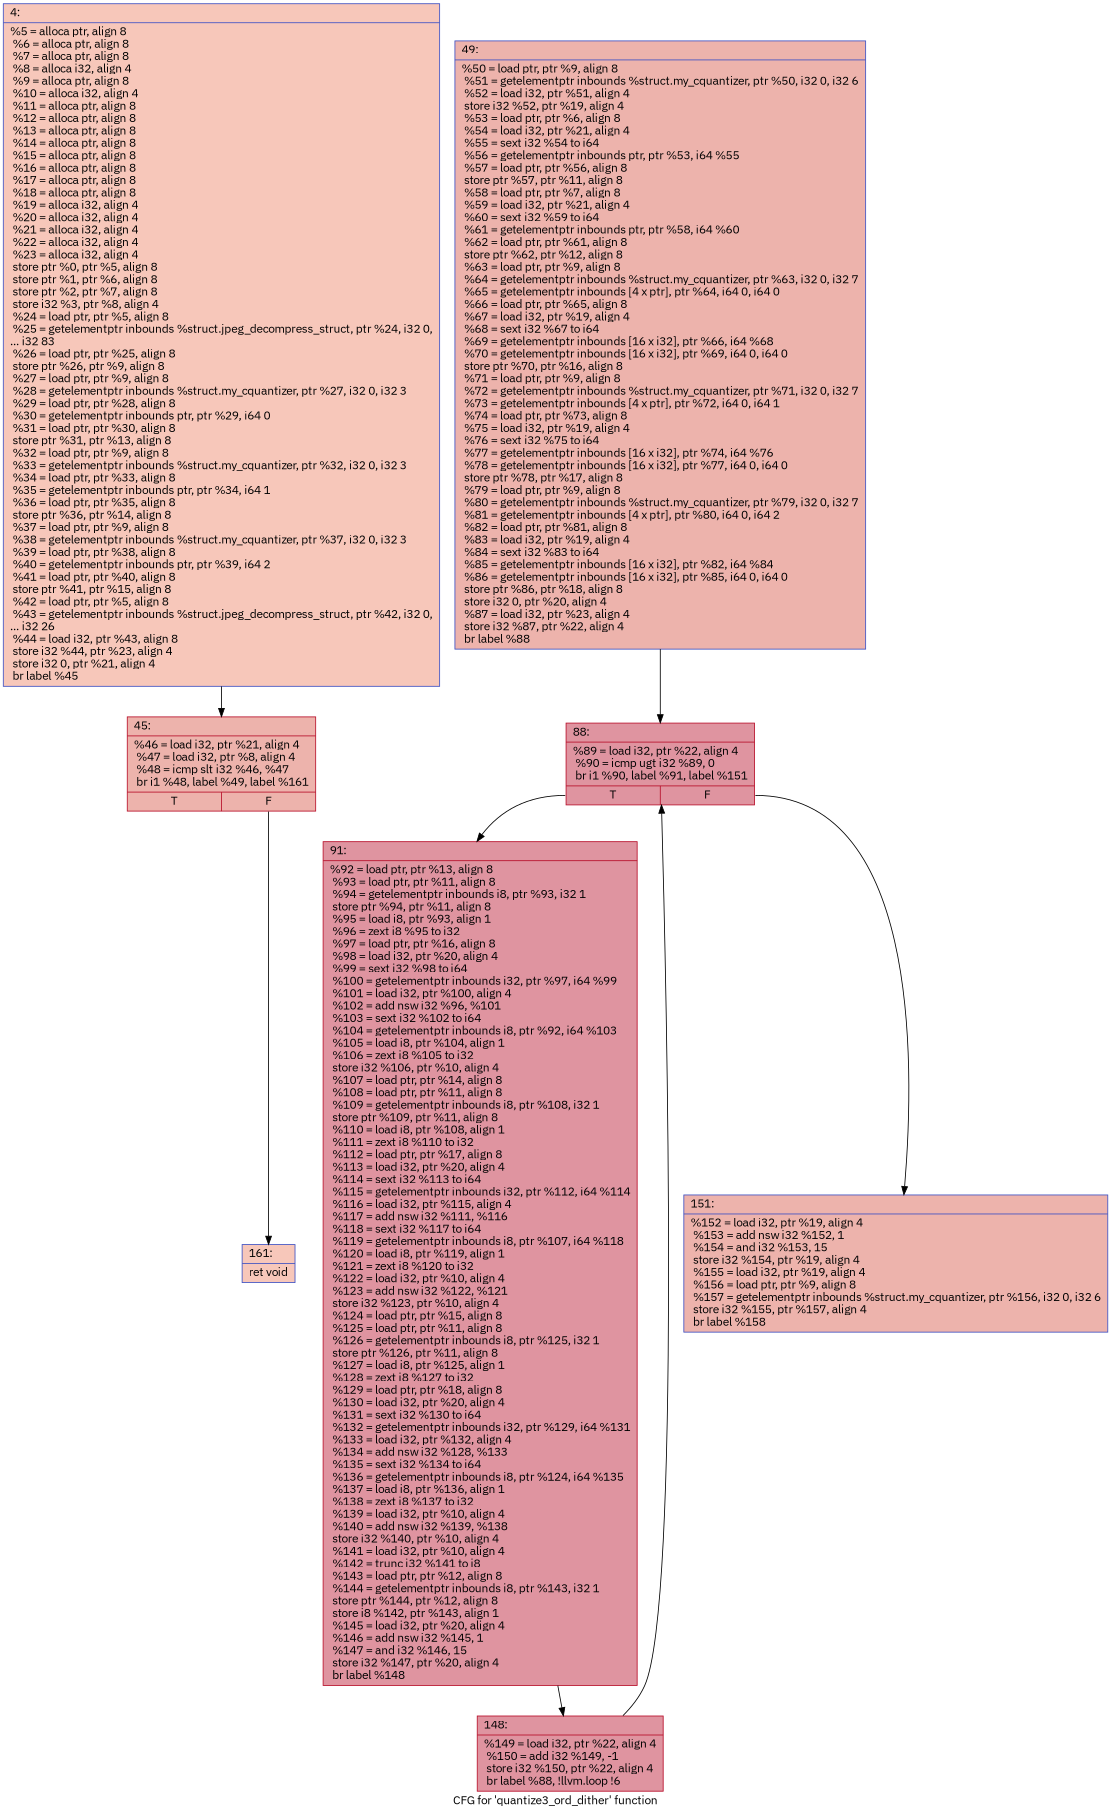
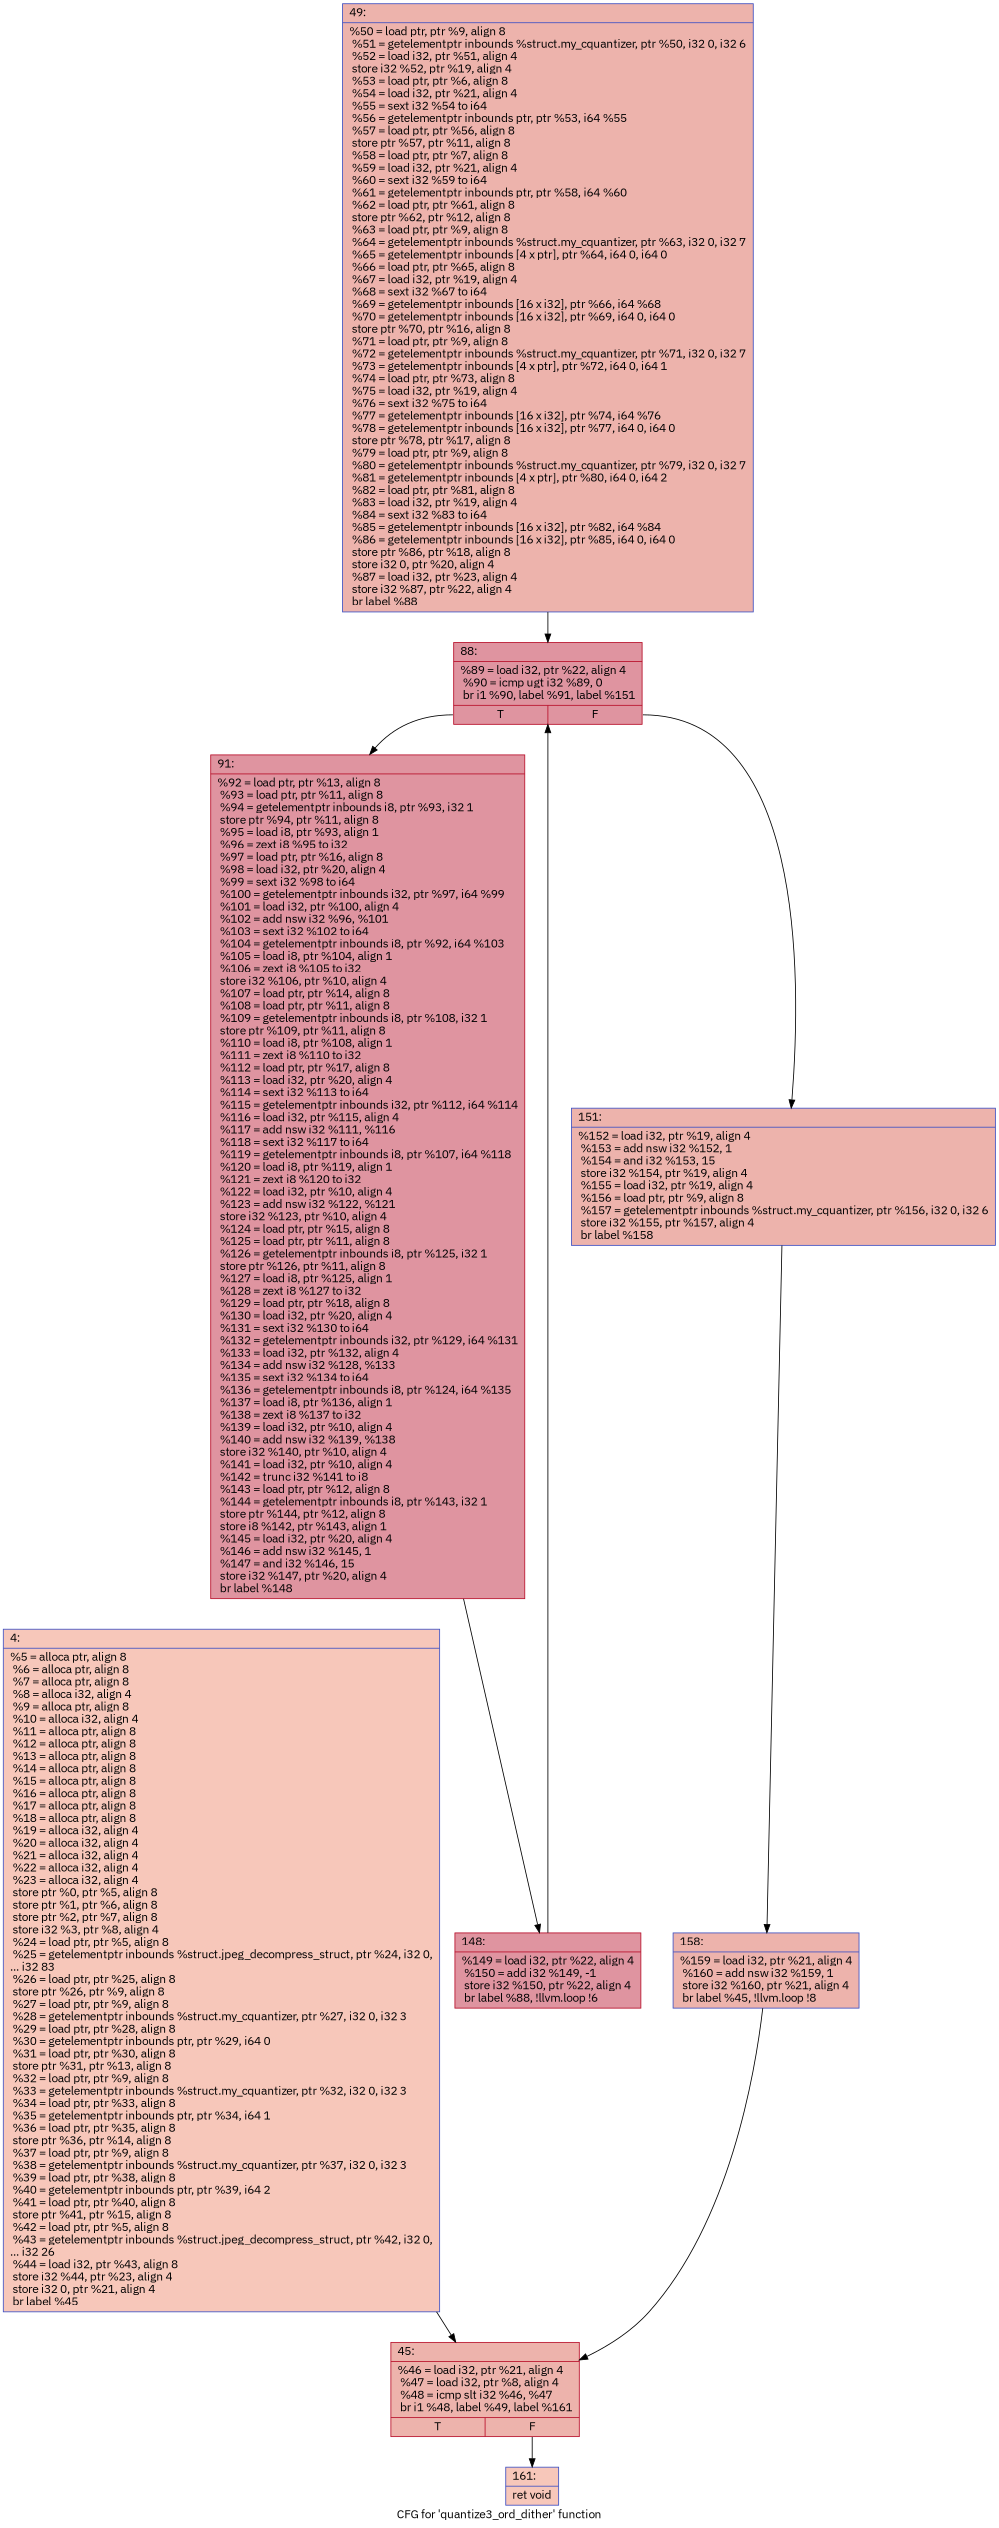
node "158:": added
